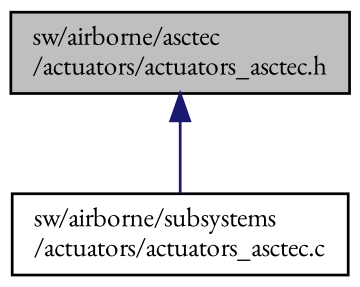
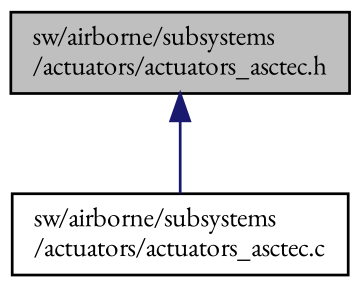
node "sw/airborne/asctec /actuators/actuators_asctec.h": label "sw/airborne/asctec /actuators/actuators_asctec.h" -> "sw/airborne/subsystems /actuators/actuators_asctec.h"
